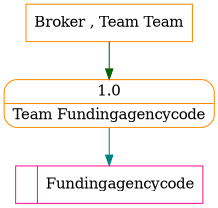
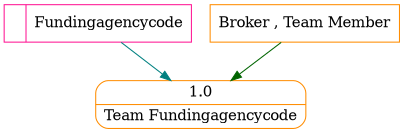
node "Broker , Team Team": label "Broker , Team Team" -> "Broker , Team Member"
edge "1.0" -> "Fundingagencycode": reversed
